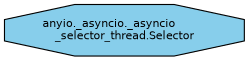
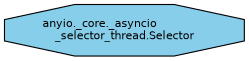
node "anyio._asyncio._asyncio _selector_thread.Selector": label "anyio._asyncio._asyncio _selector_thread.Selector" -> "anyio._core._asyncio _selector_thread.Selector"
